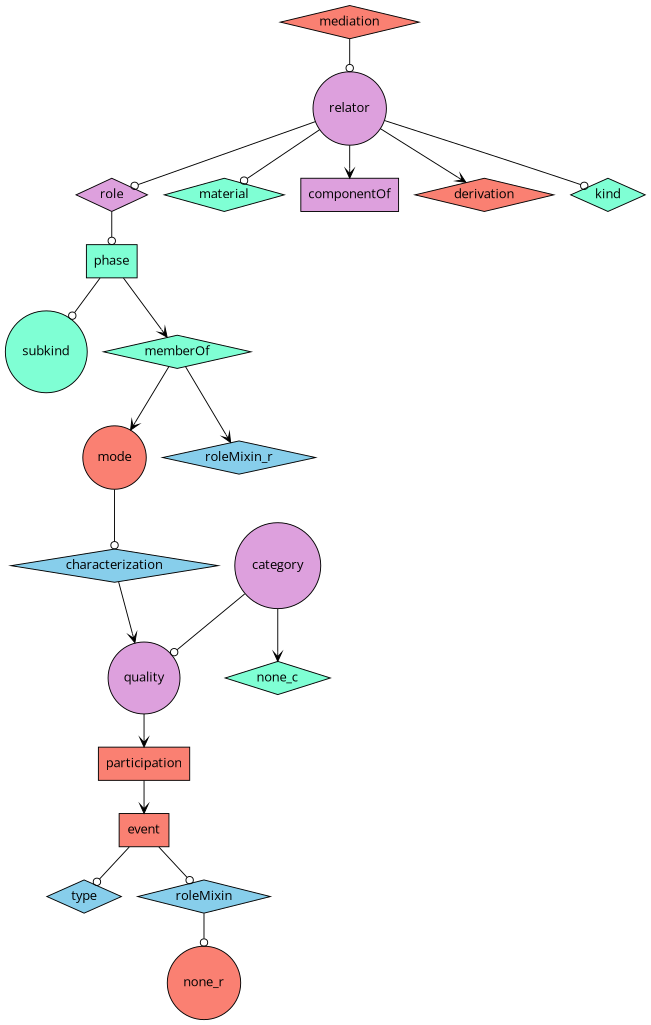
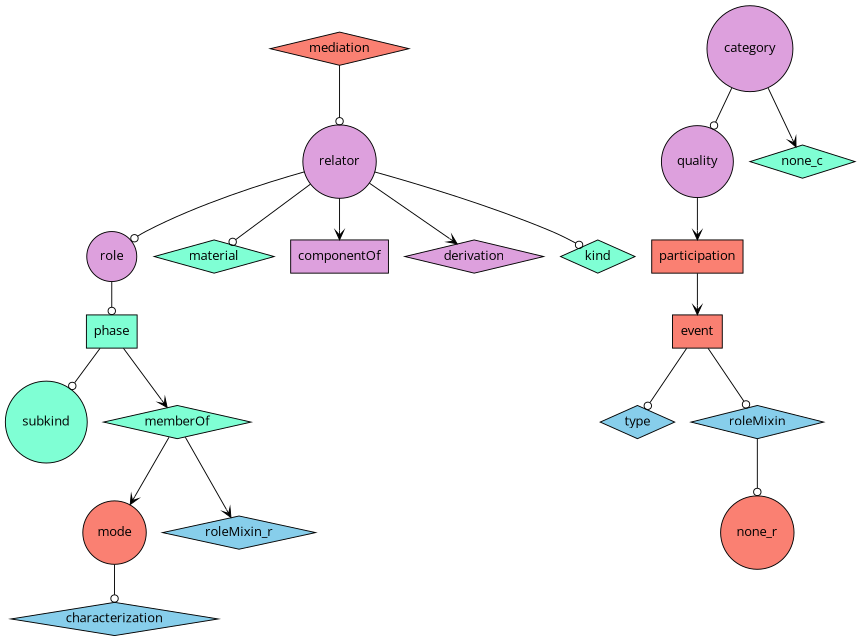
node "role": shape diamond -> circle
node "derivation": fillcolor salmon -> plum
edge "characterization" -> "quality": removed
